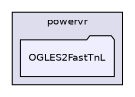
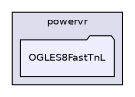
node "OGLES2FastTnL": label "OGLES2FastTnL" -> "OGLES8FastTnL"
